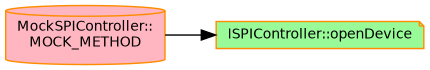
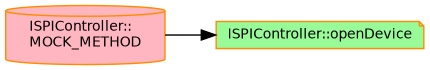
node "MockSPIController:: MOCK_METHOD": label "MockSPIController:: MOCK_METHOD" -> "ISPIController:: MOCK_METHOD"
